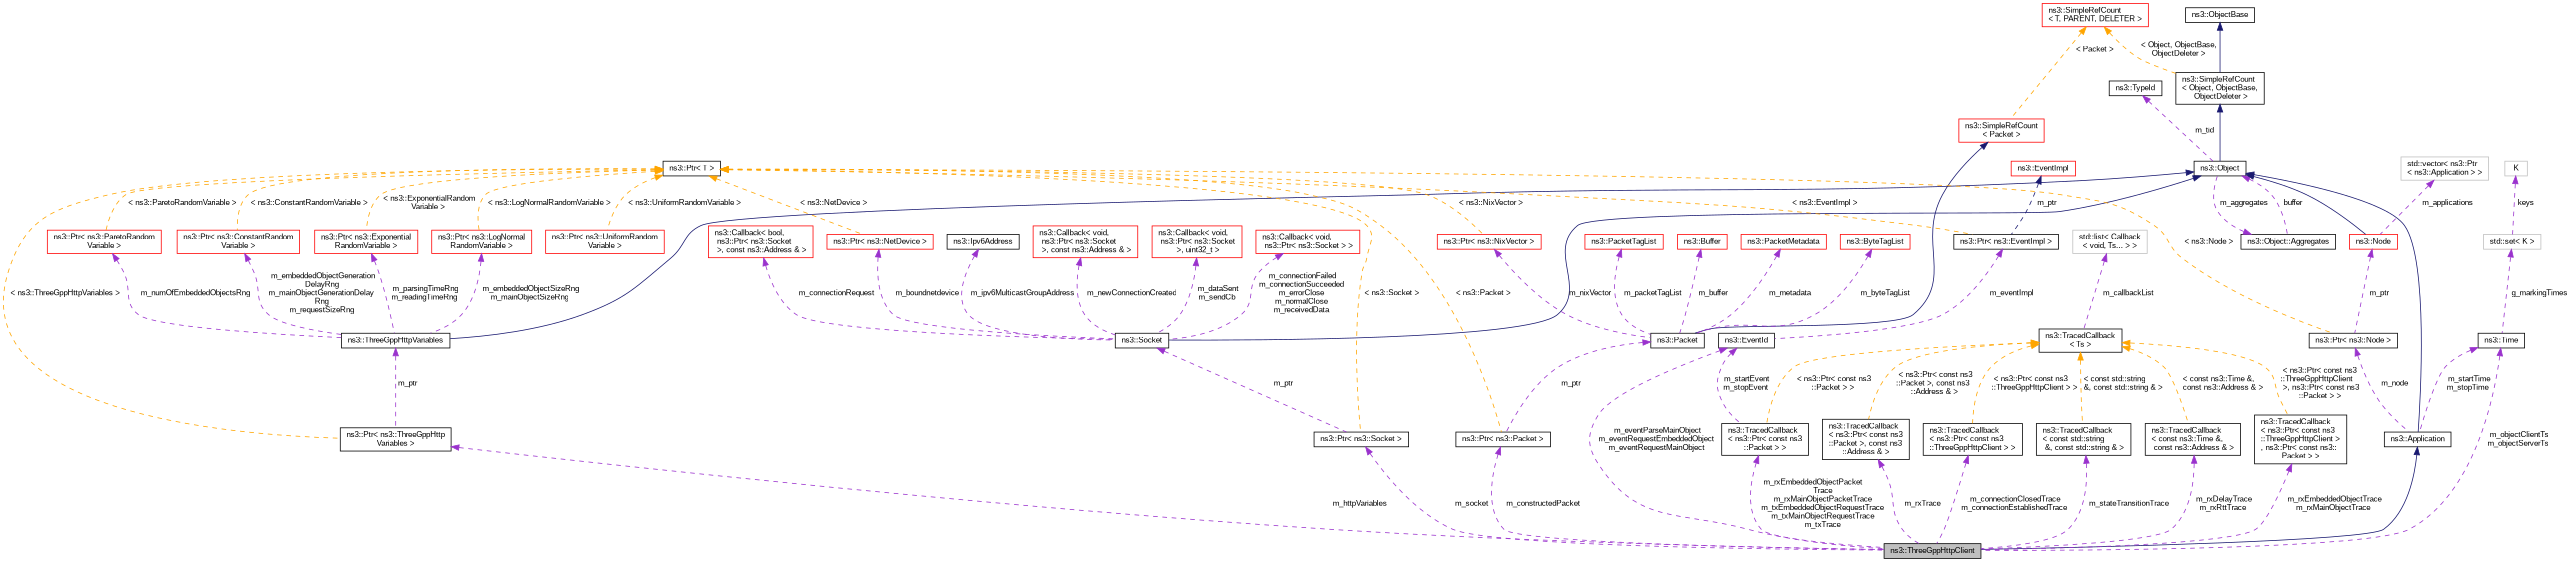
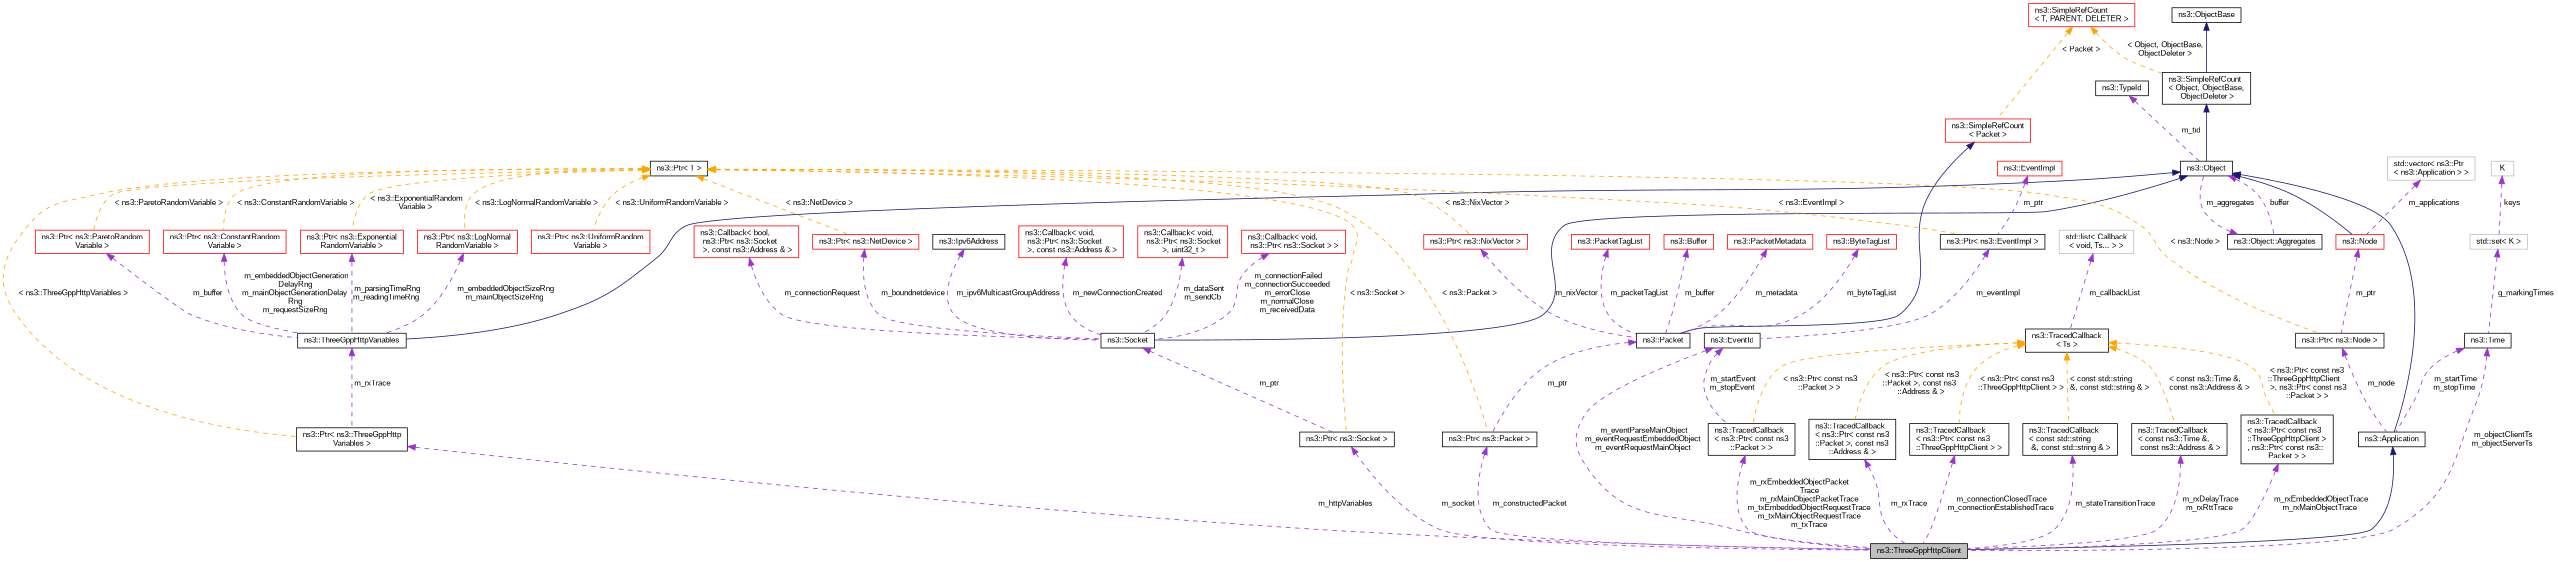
edge "ns3::Ptr< ns3::EventImpl >" -> "ns3::EventImpl": color midnightblue -> darkorchid3
edge "ns3::ThreeGppHttpVariables" -> "ns3::Ptr< ns3::ParetoRandom Variable >": label " m_numOfEmbeddedObjectsRng" -> " m_buffer"
edge "ns3::Ptr< ns3::ThreeGppHttp Variables >" -> "ns3::ThreeGppHttpVariables": label " m_ptr" -> " m_rxTrace"
